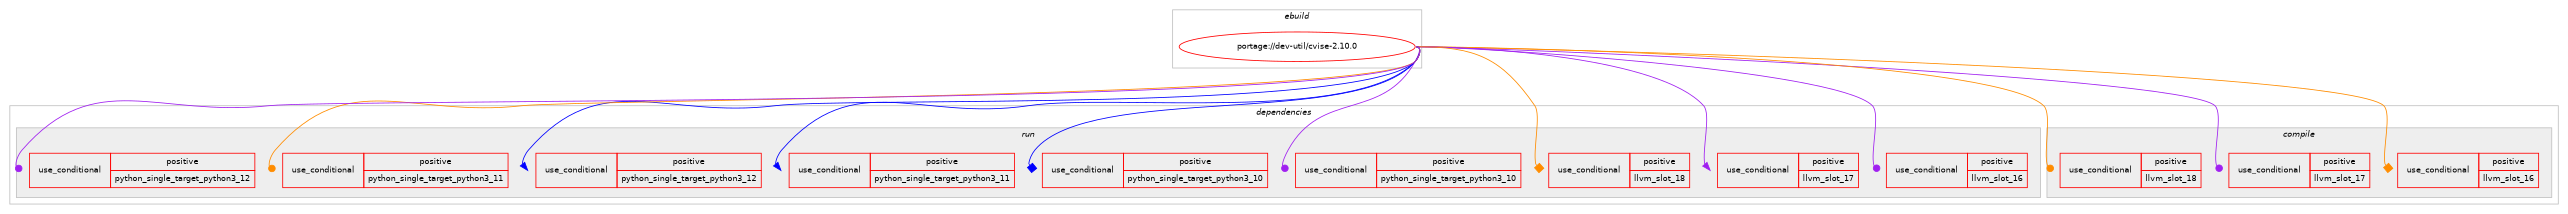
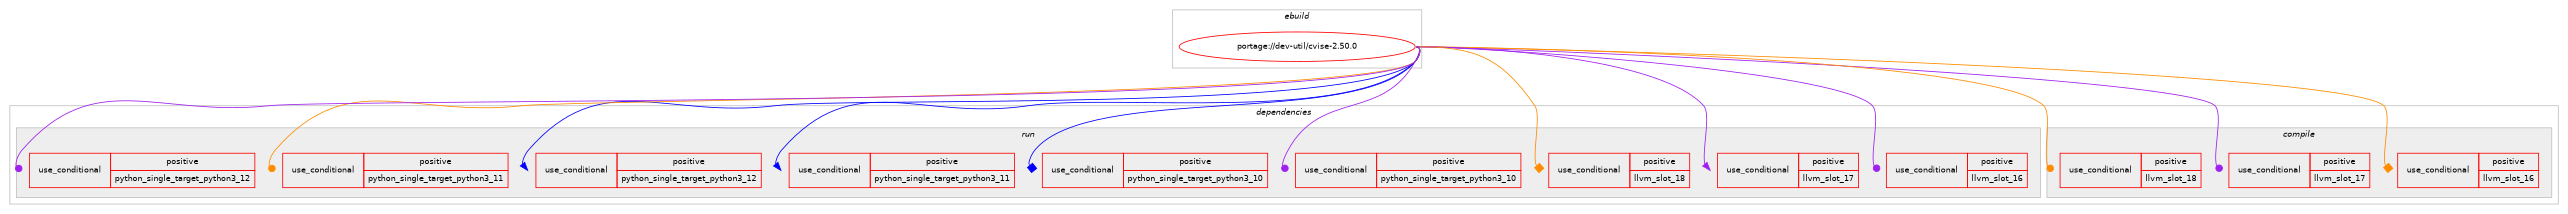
node "portage://dev-util/cvise-2.10.0": label "portage://dev-util/cvise-2.10.0" -> "portage://dev-util/cvise-2.50.0"
